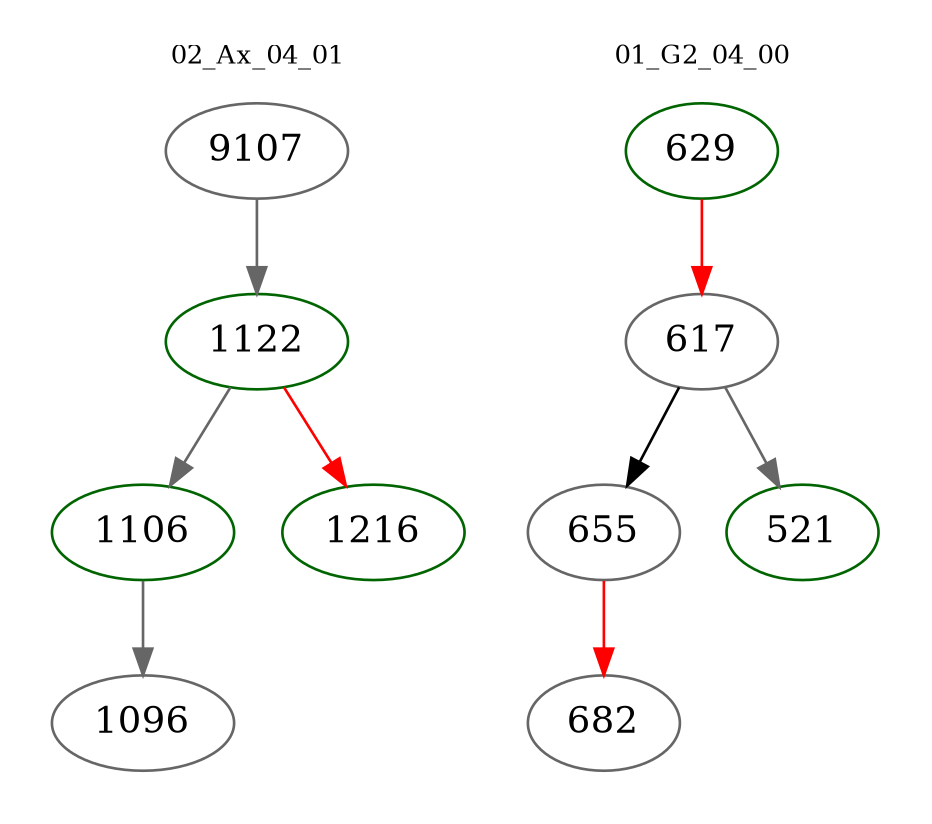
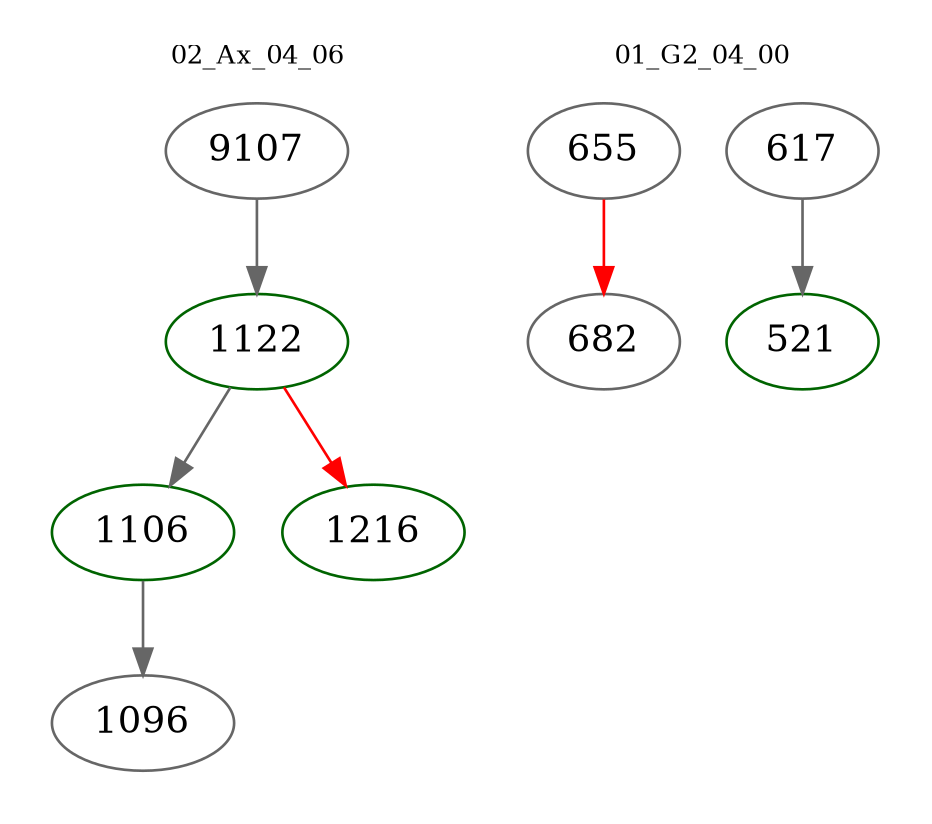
cluster "02_Ax_04_01": label "02_Ax_04_01" -> "02_Ax_04_06"
node "629": removed
edge "617" -> "655": removed
